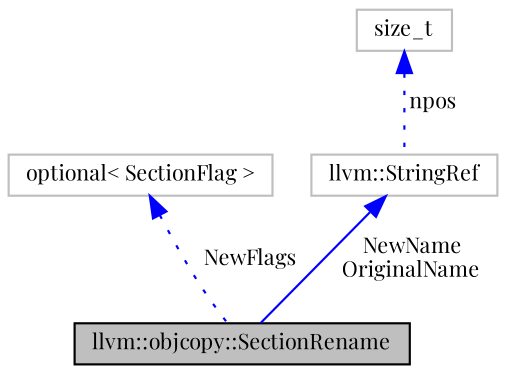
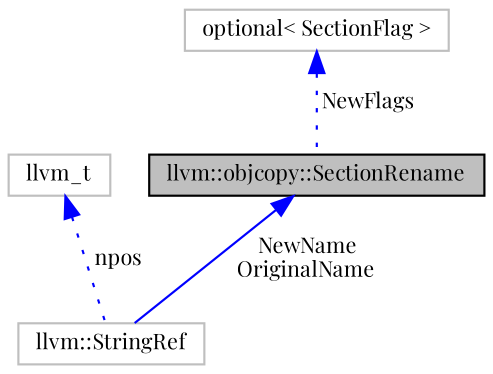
node "size_t": label "size_t" -> "llvm_t"
edge "llvm::objcopy::SectionRename" -> "llvm::StringRef": reversed
